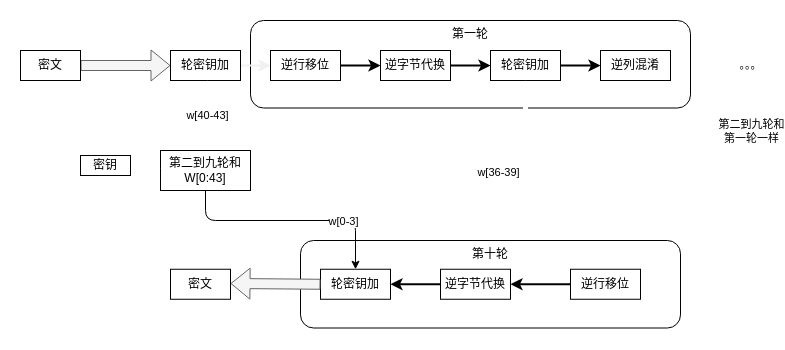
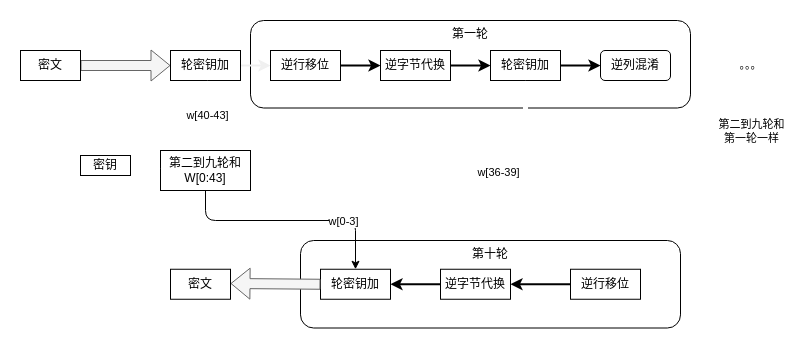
node "逆列混淆": shape rectangle -> rounded rectangle
